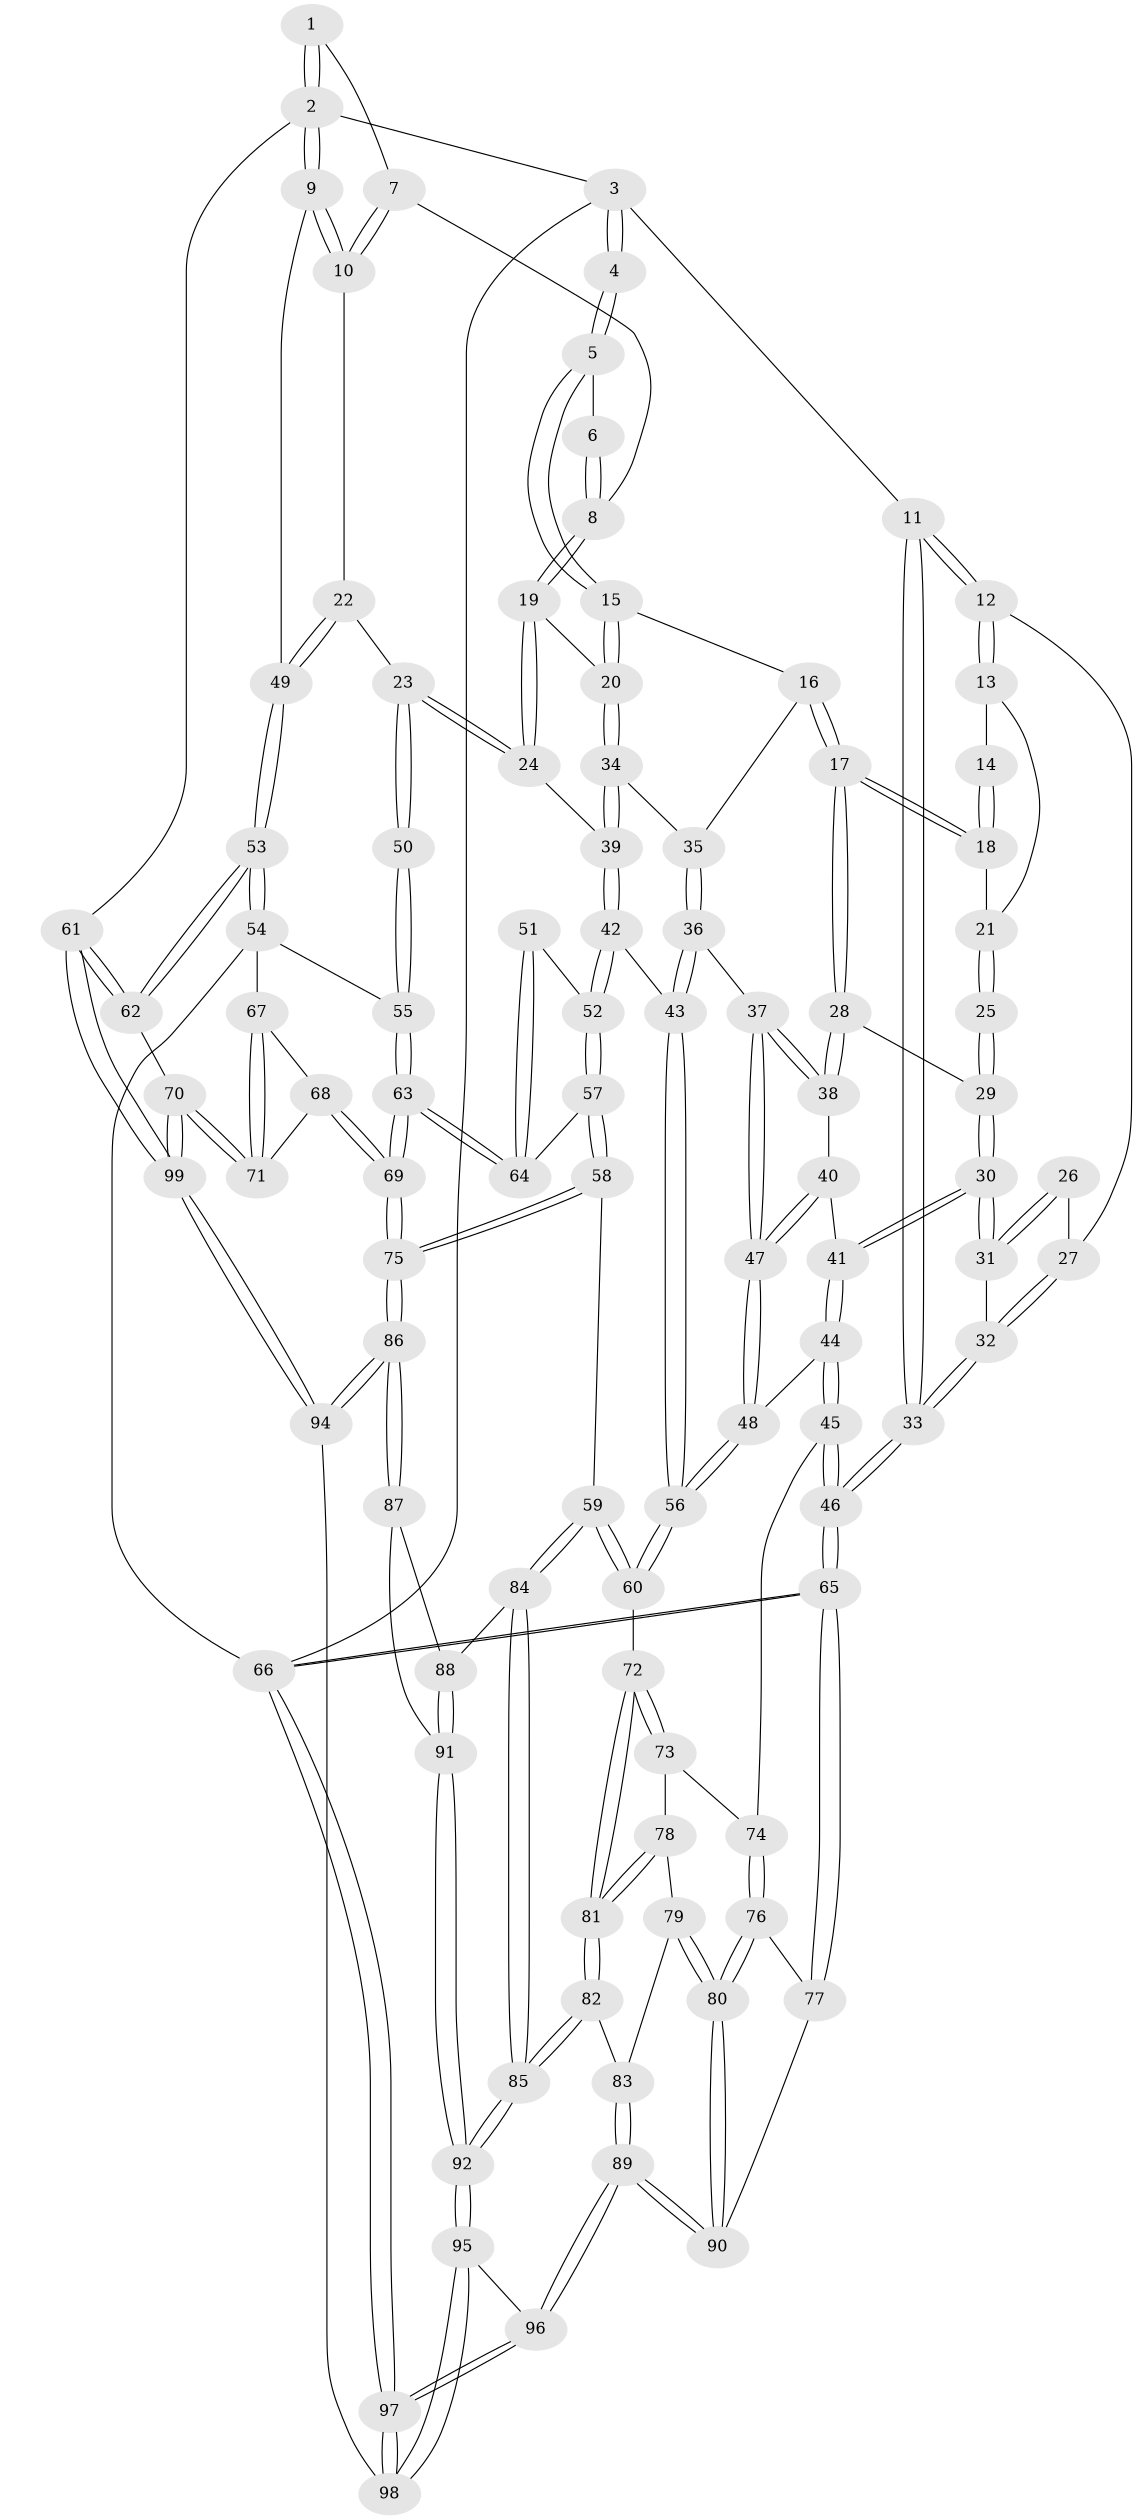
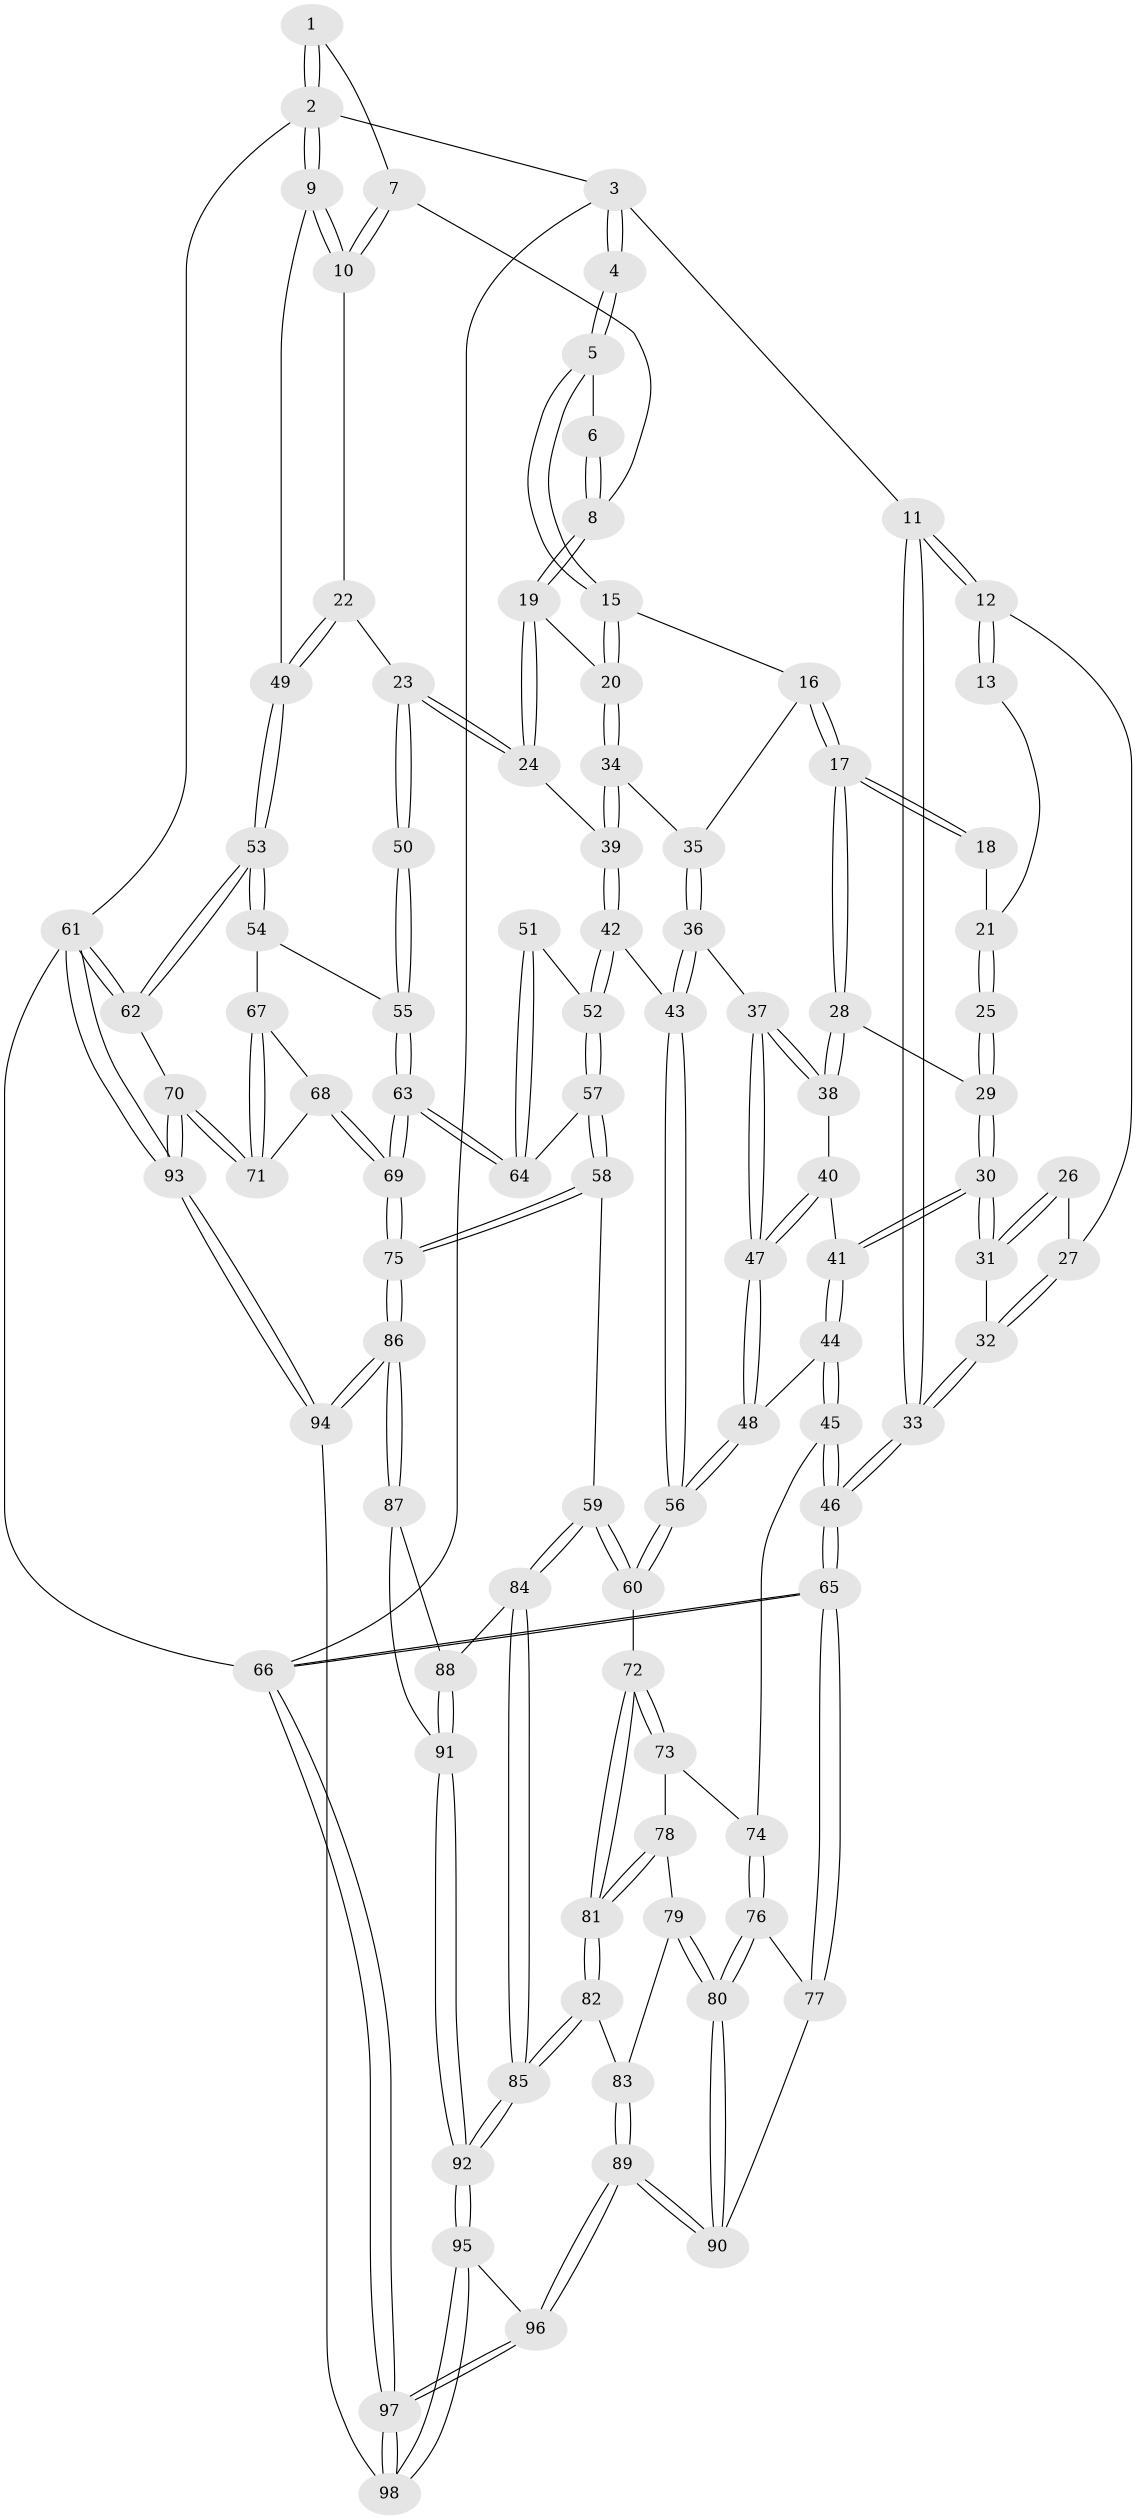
node "14": removed
node "99": label "99" -> "93"
edge "54" -- "66": now "61" -- "66"
